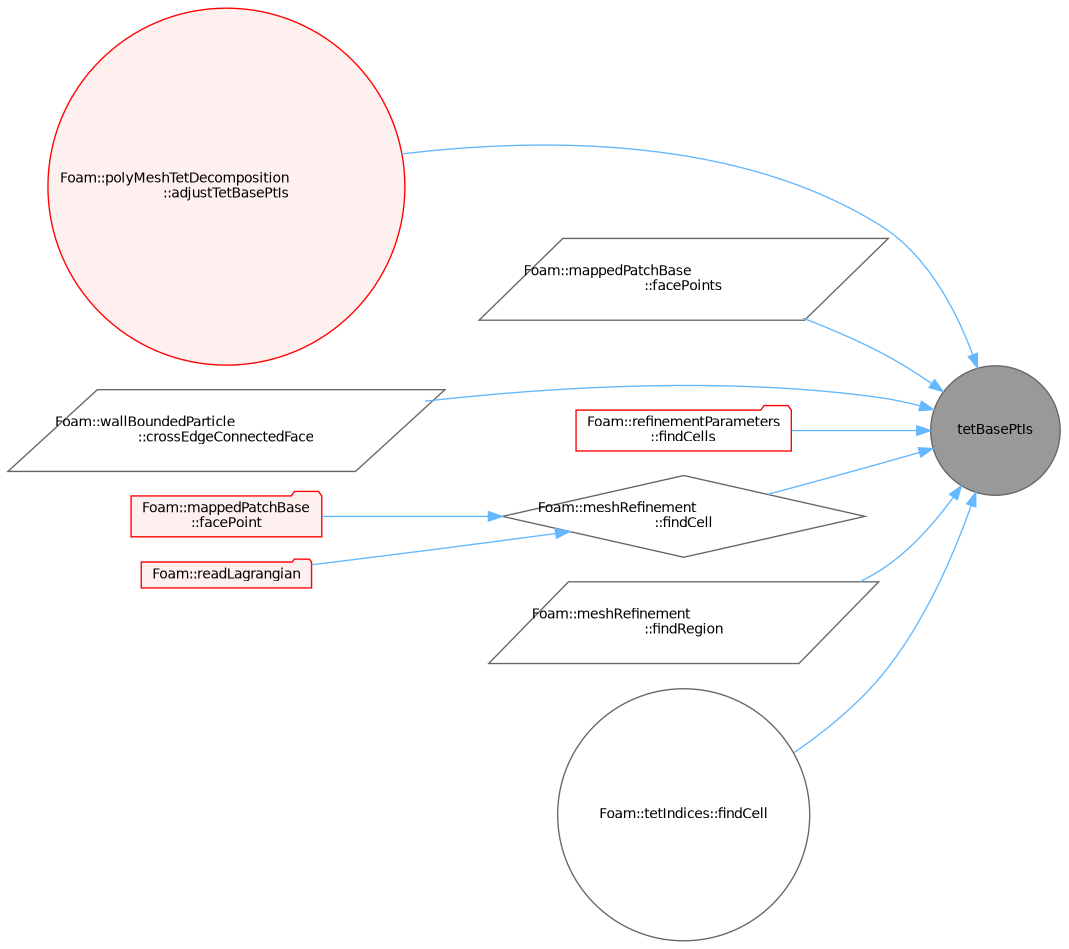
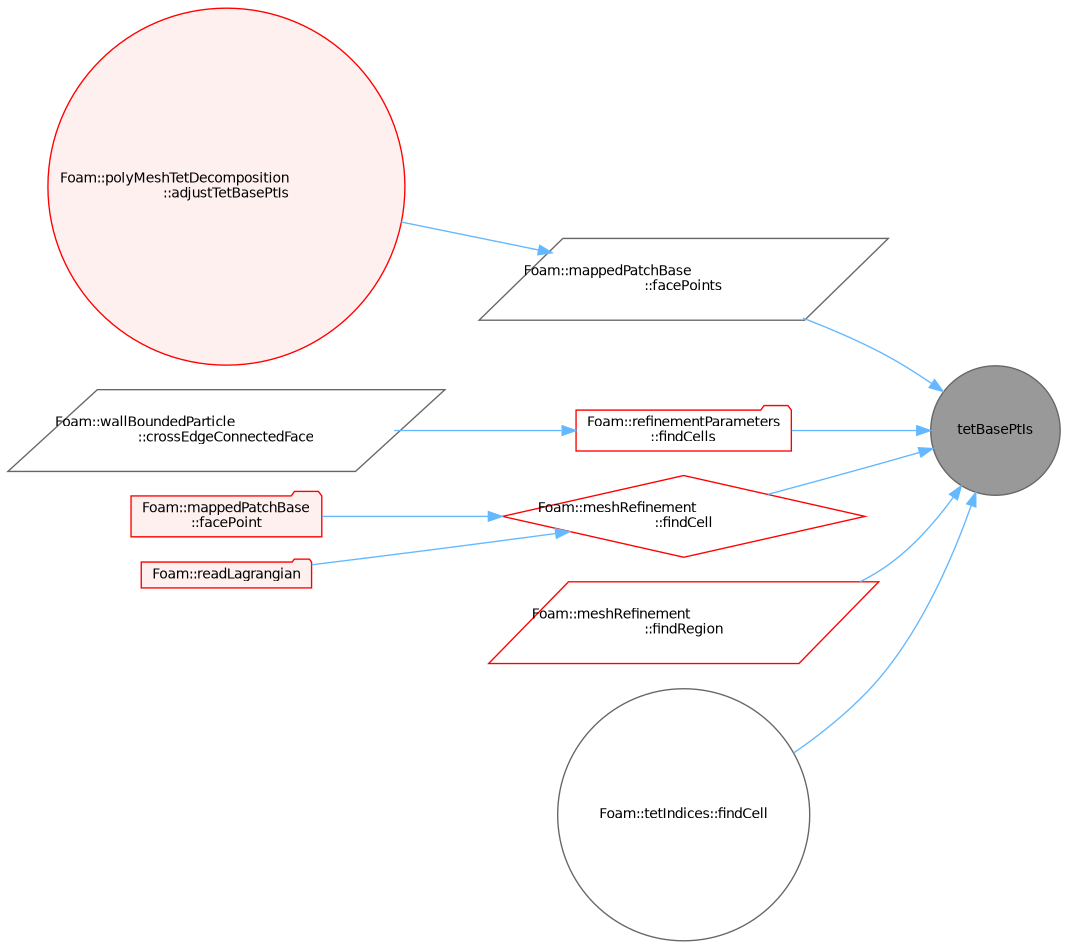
edge "Foam::polyMeshTetDecomposition ::adjustTetBasePtIs" -> "tetBasePtIs": now "Foam::polyMeshTetDecomposition ::adjustTetBasePtIs" -> "Foam::mappedPatchBase ::facePoints"
edge "Foam::wallBoundedParticle ::crossEdgeConnectedFace" -> "tetBasePtIs": now "Foam::wallBoundedParticle ::crossEdgeConnectedFace" -> "Foam::refinementParameters ::findCells"
node "Foam::meshRefinement ::findCell": color grey40 -> red
node "Foam::meshRefinement ::findRegion": color grey40 -> red
